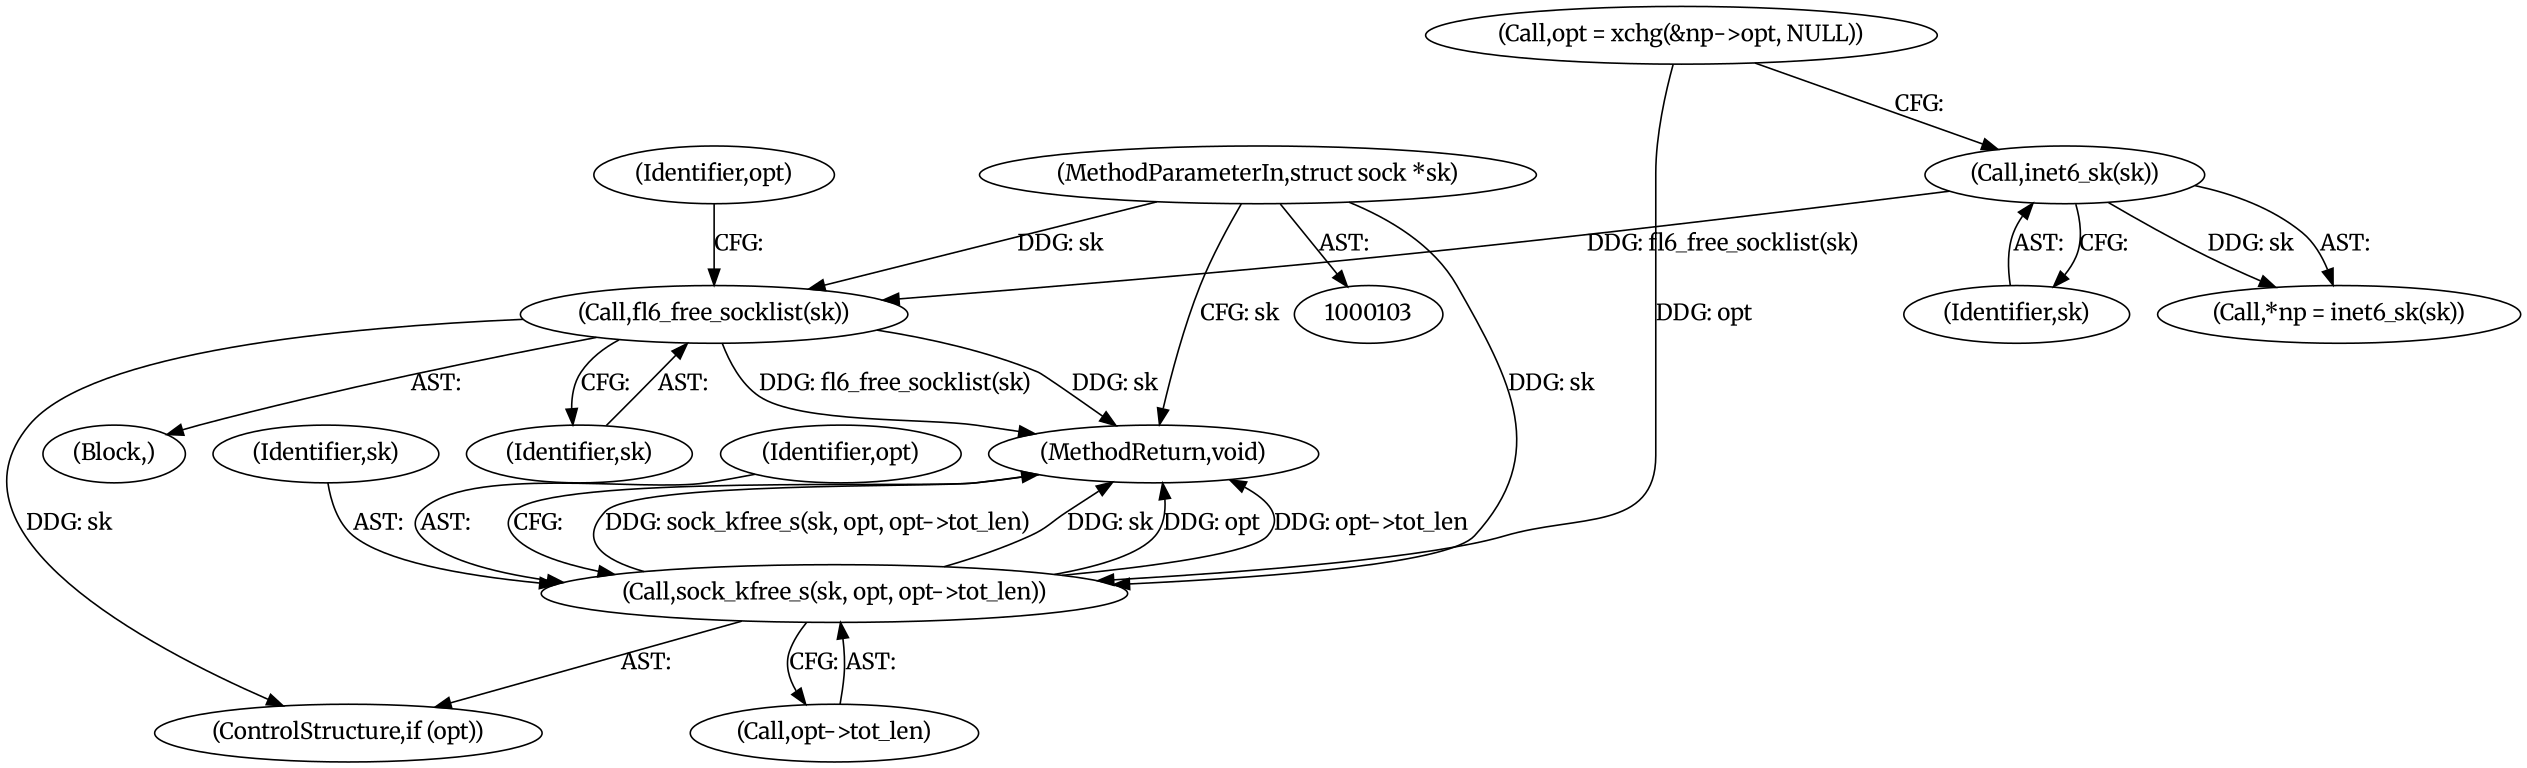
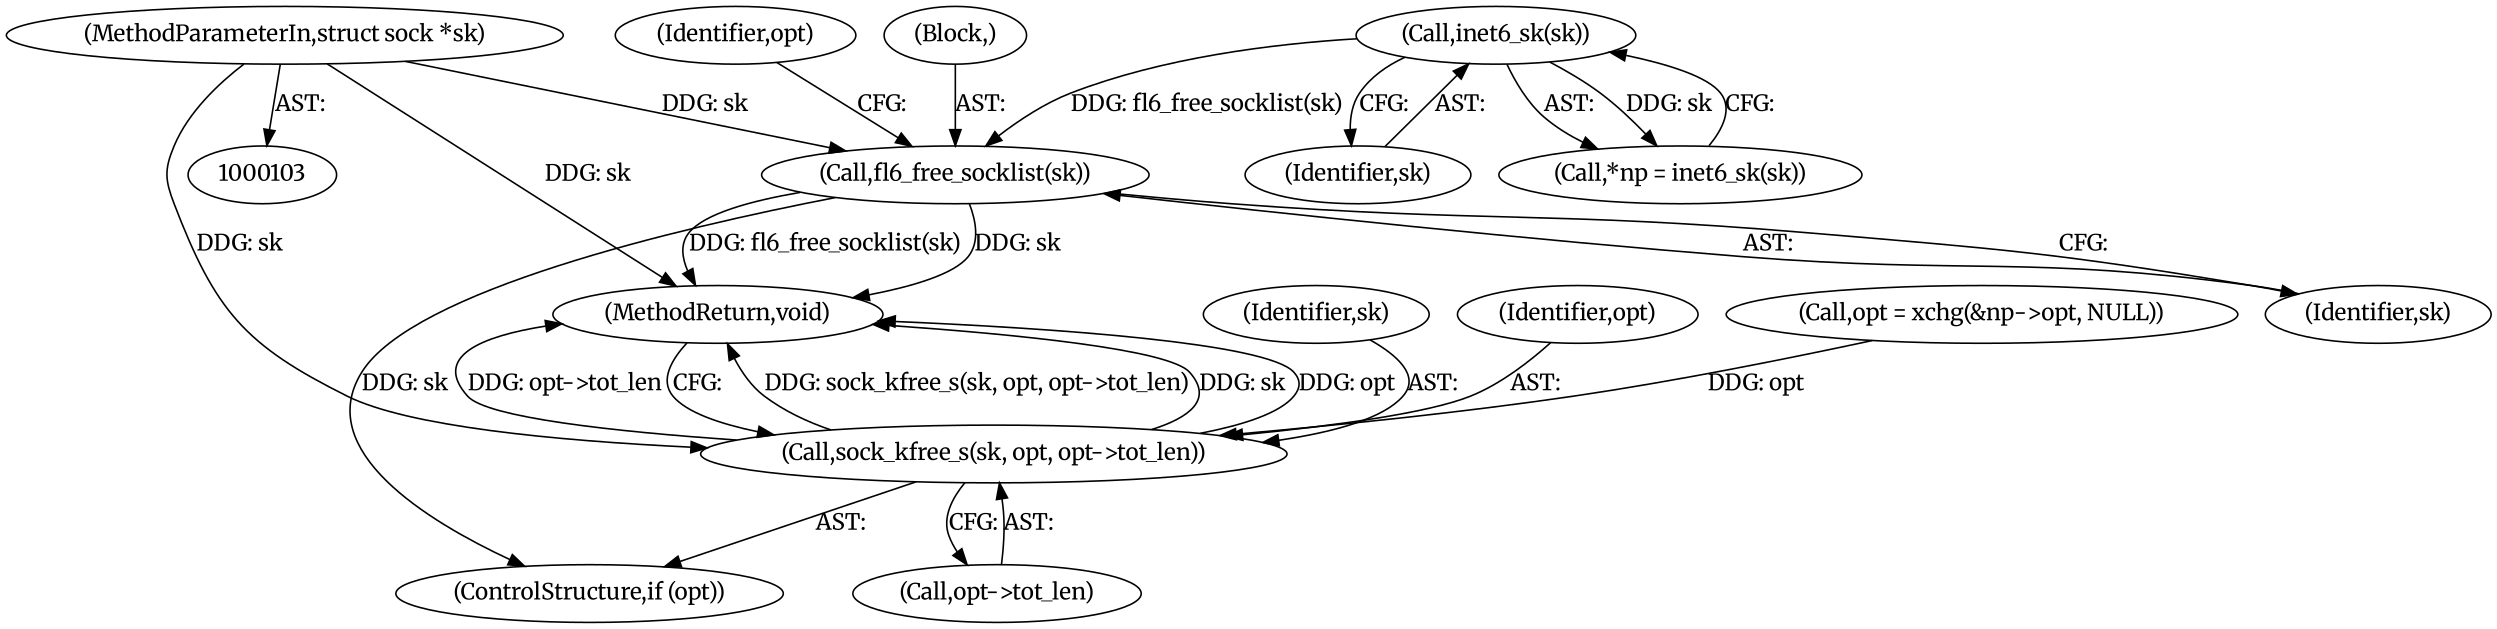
edge "(Call,opt = xchg(&np->opt, NULL))" -> "(Call,inet6_sk(sk))": now "(Call,*np = inet6_sk(sk))" -> "(Call,inet6_sk(sk))"
edge "(MethodParameterIn,struct sock *sk)" -> "(MethodReturn,void)": label "CFG: sk" -> "DDG: sk"
edge "(Call,fl6_free_socklist(sk))" -> "(Block,)": reversed
